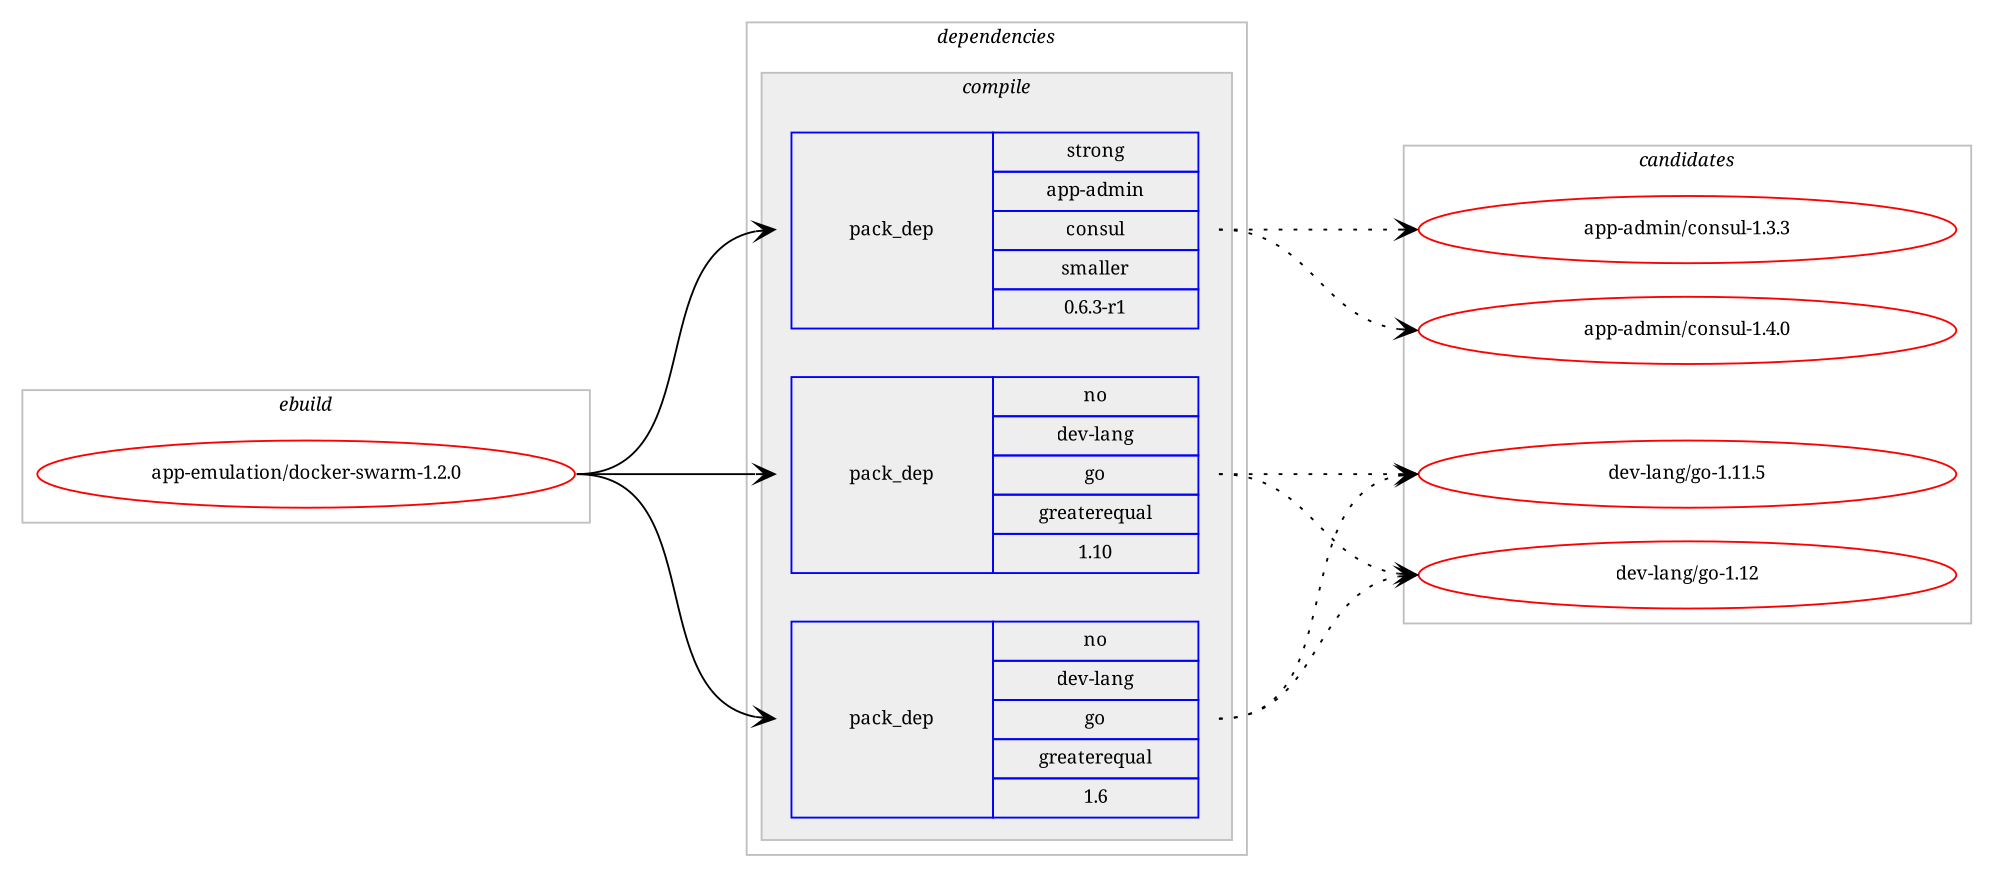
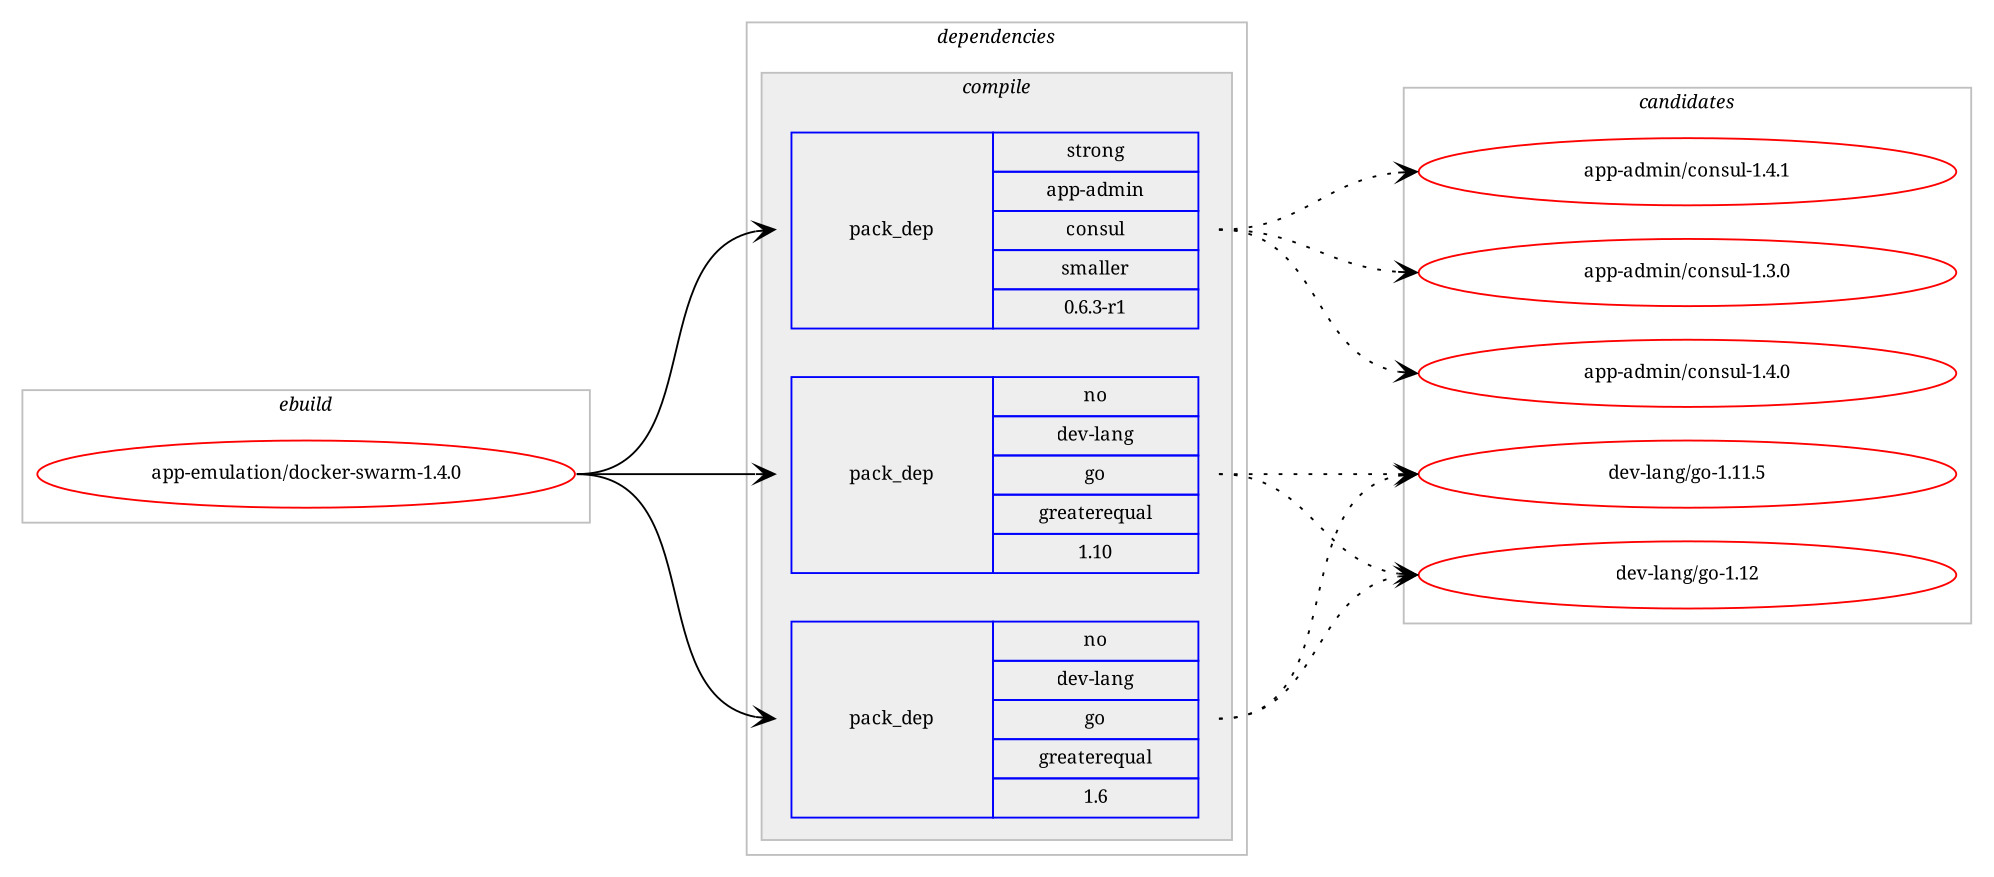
node "app-admin/consul-1.4.1": added
node "app-admin/consul-1.3.3": label "app-admin/consul-1.3.3" -> "app-admin/consul-1.3.0"
node "app-emulation/docker-swarm-1.2.0": label "app-emulation/docker-swarm-1.2.0" -> "app-emulation/docker-swarm-1.4.0"
